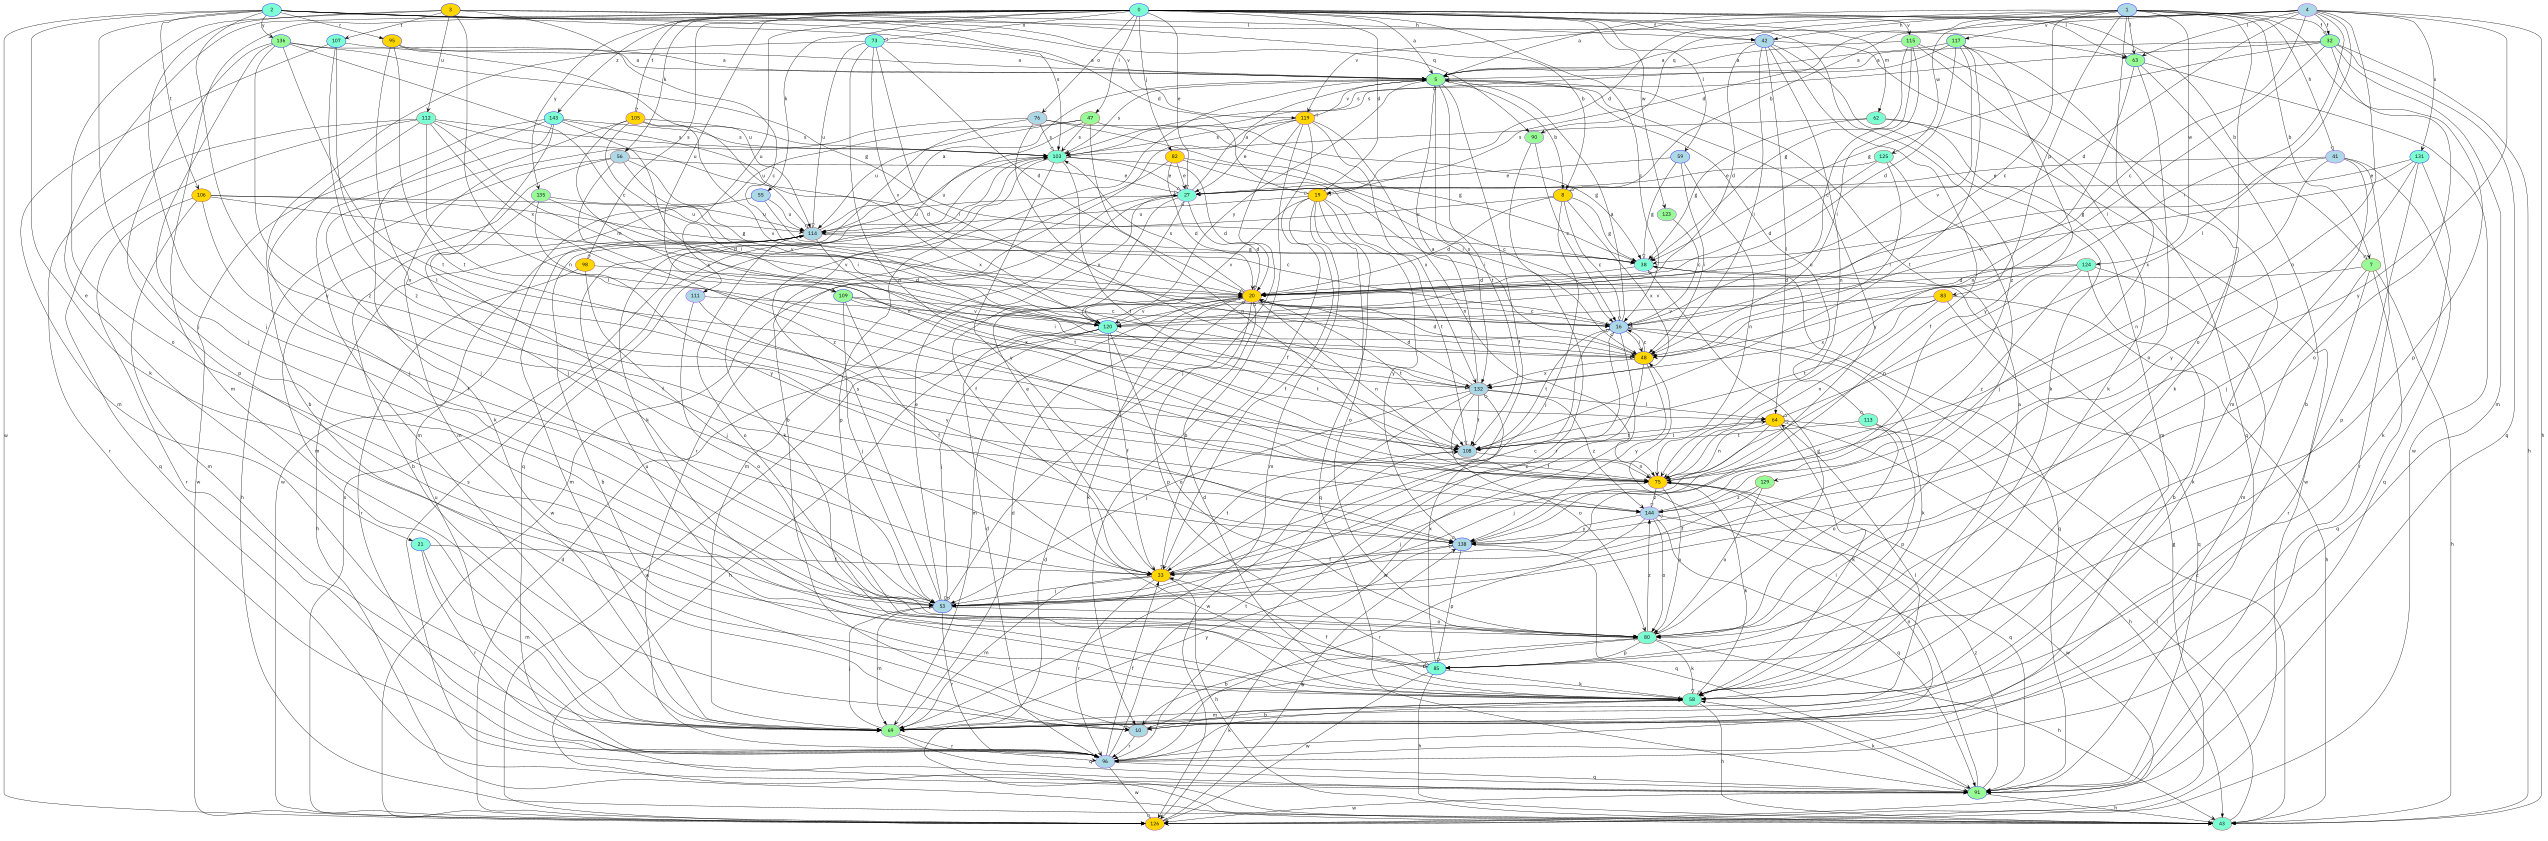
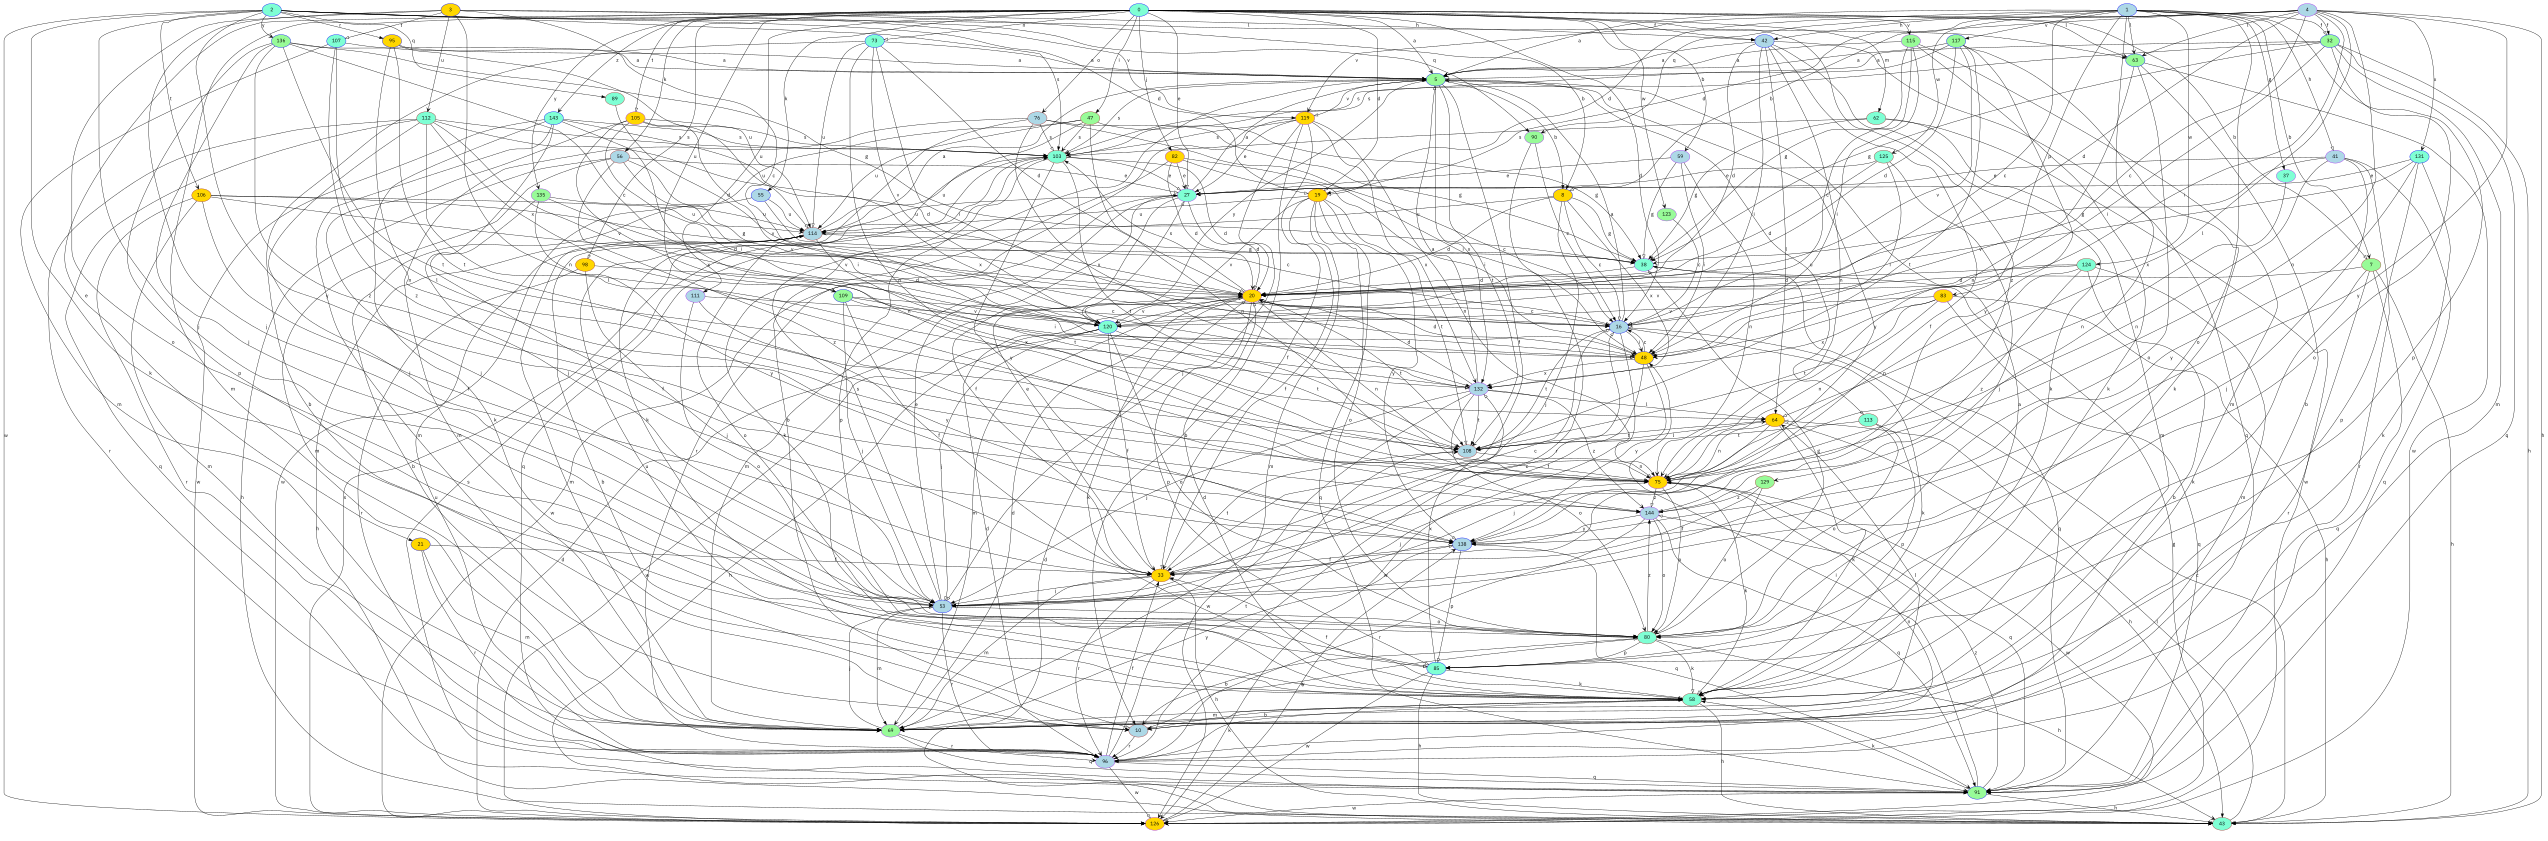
edge "3" -> "107": arrowhead vee -> onormal
edge "0" -> "59": label "l" -> "b"
node "89": added
node "59": color blue -> purple
edge "0" -> "16": label "c" -> "d"
node "37": added
edge "112" -> "120": label "m" -> "v"
node "132": color brown -> purple
node "21": fillcolor aquamarine -> gold
